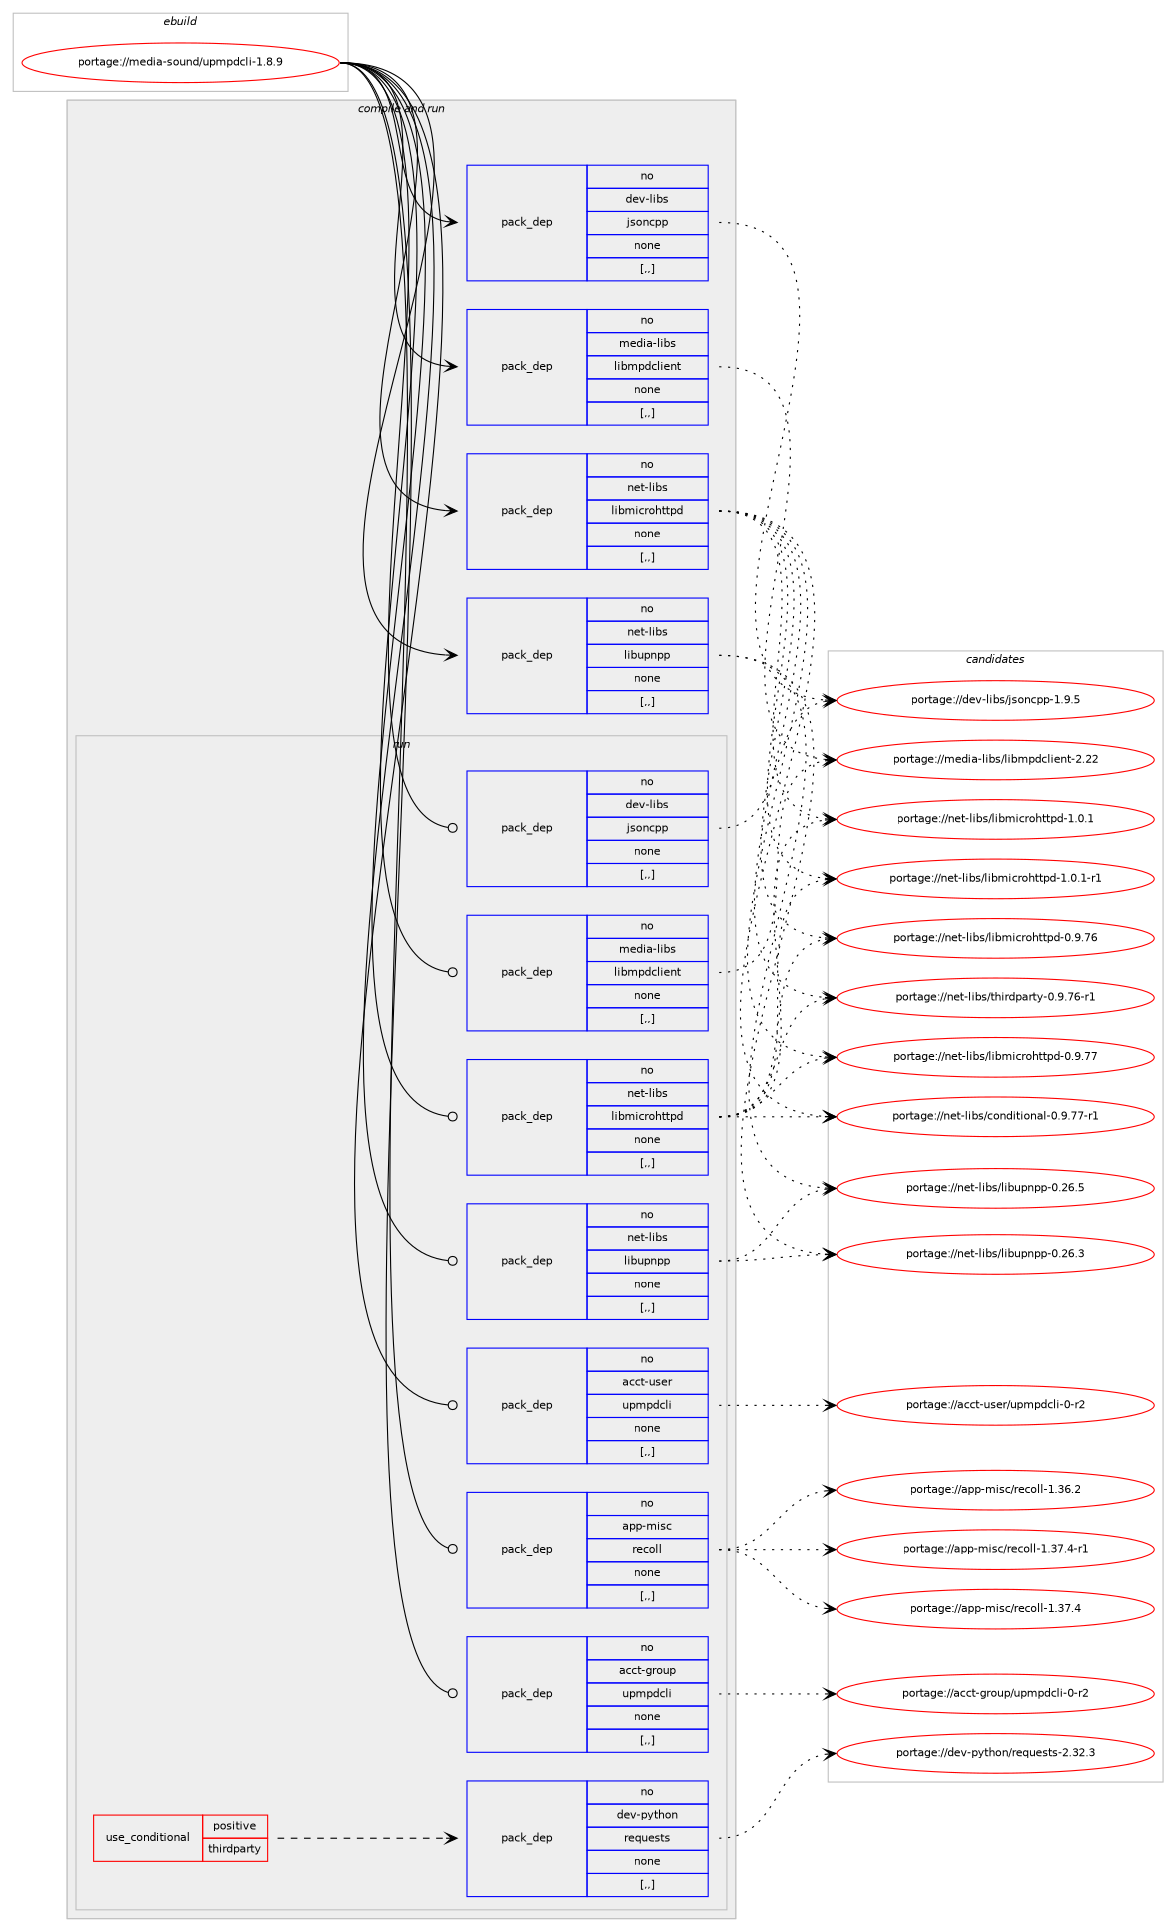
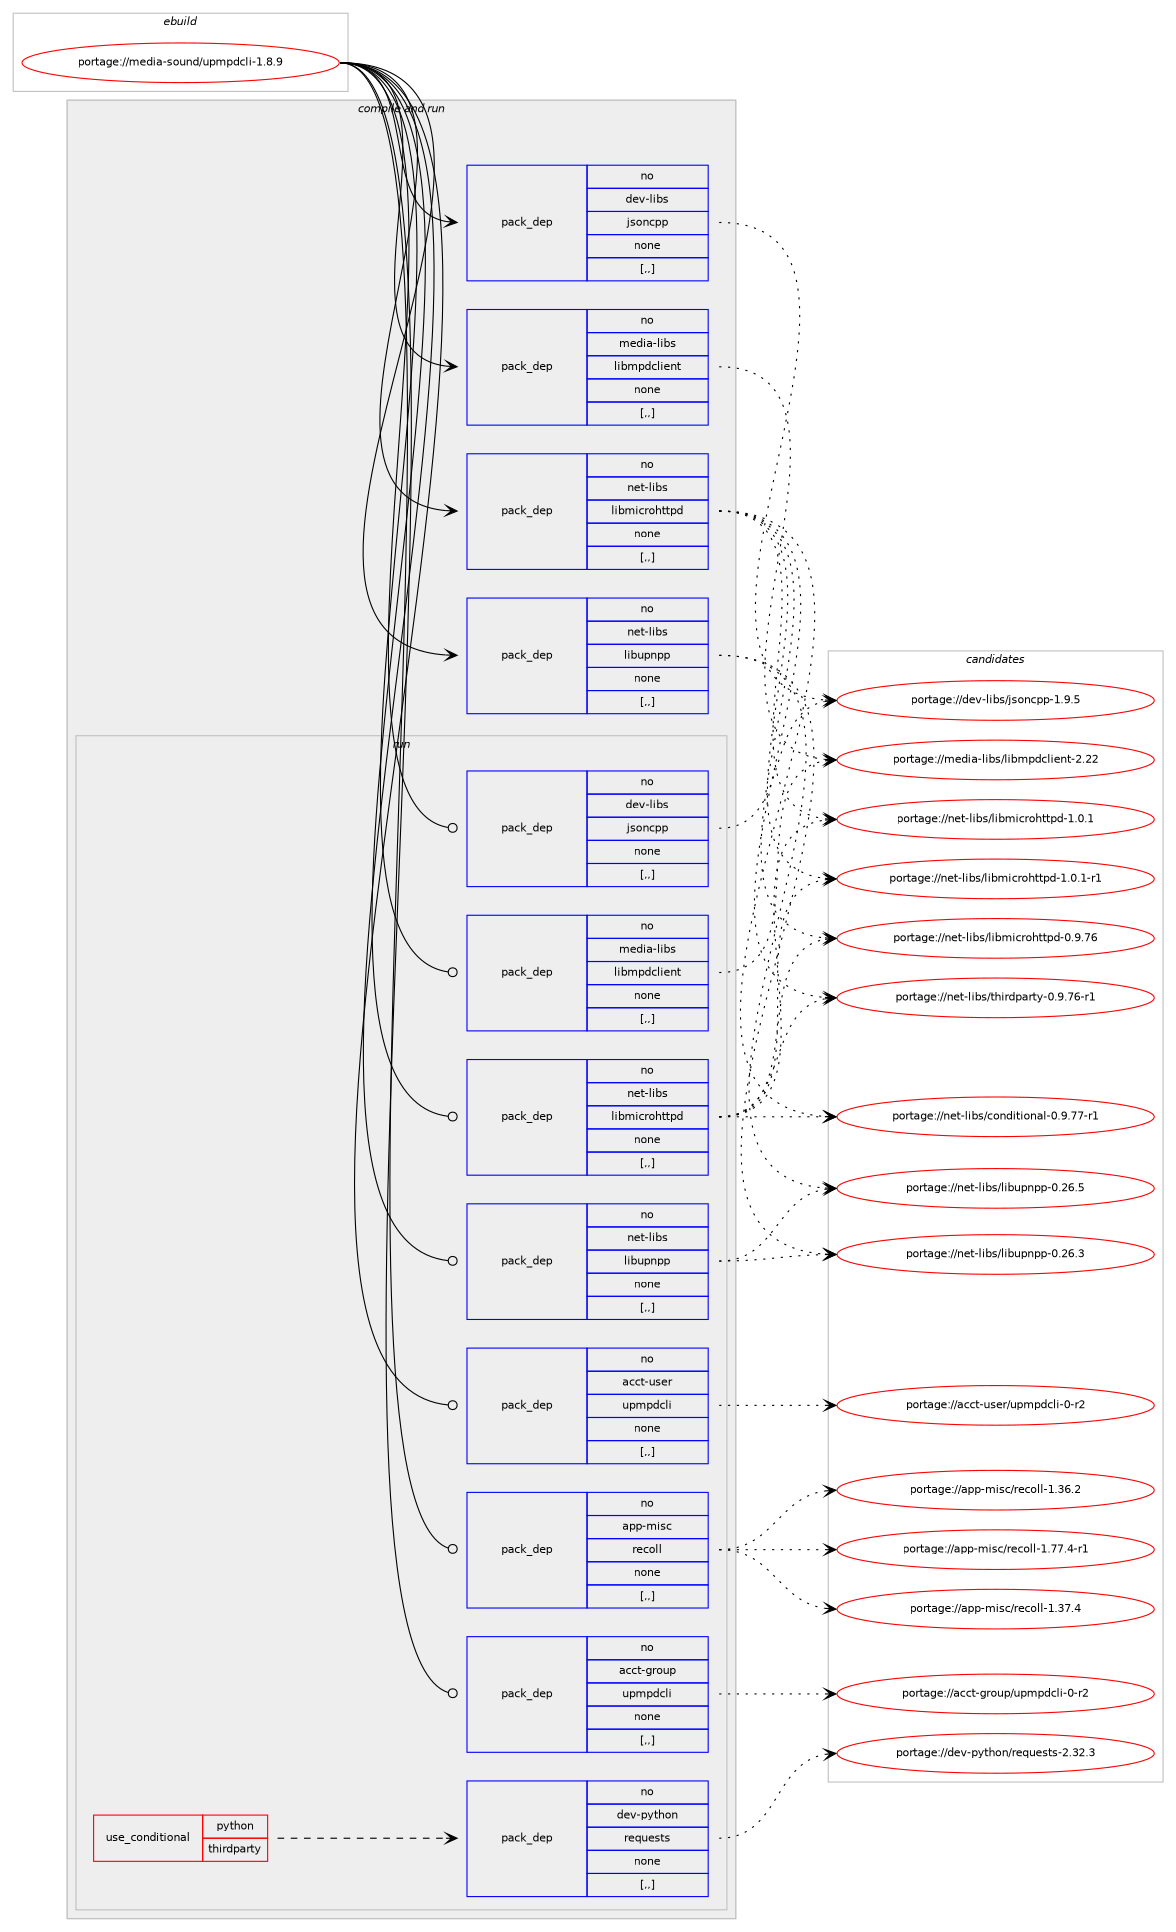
node "portage://net-libs/libmicrohttpd-0.9.77": removed
node "portage://app-misc/recoll-1.37.4-r1": label "portage://app-misc/recoll-1.37.4-r1" -> "portage://app-misc/recoll-1.77.4-r1"
node "use_conditional": text "positive" -> "python"
